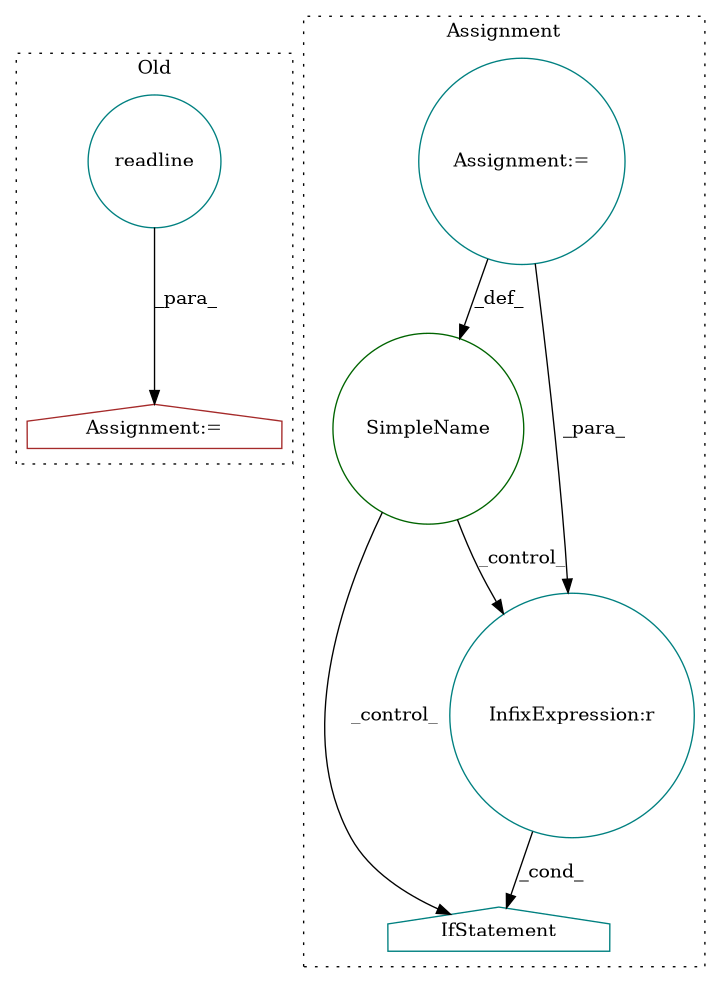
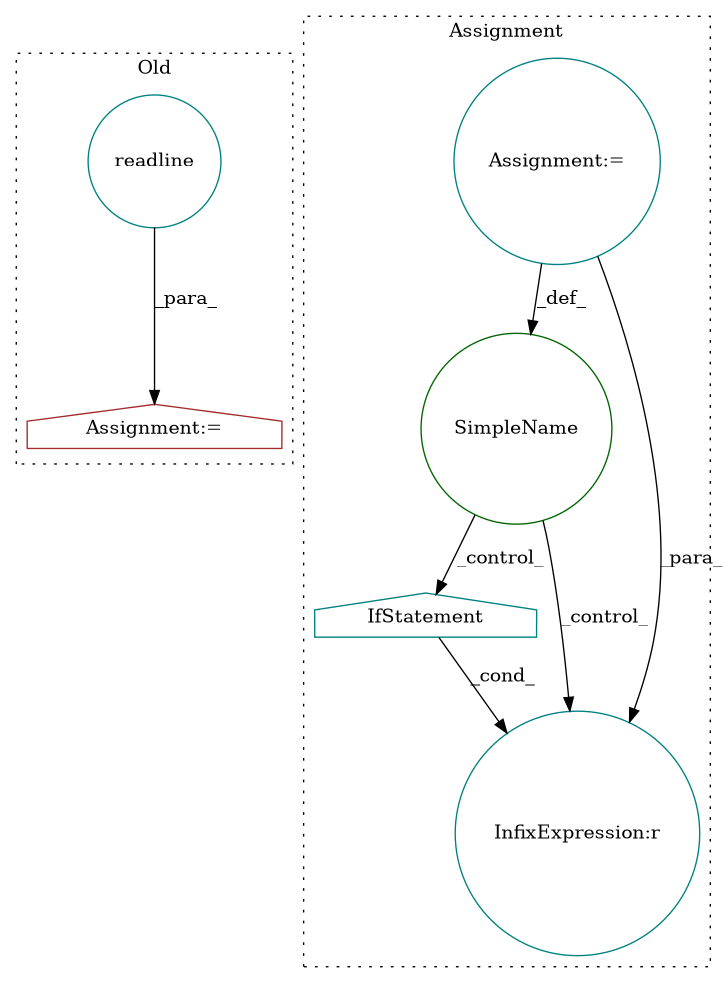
edge "InfixExpression:r" -> "IfStatement": reversed
